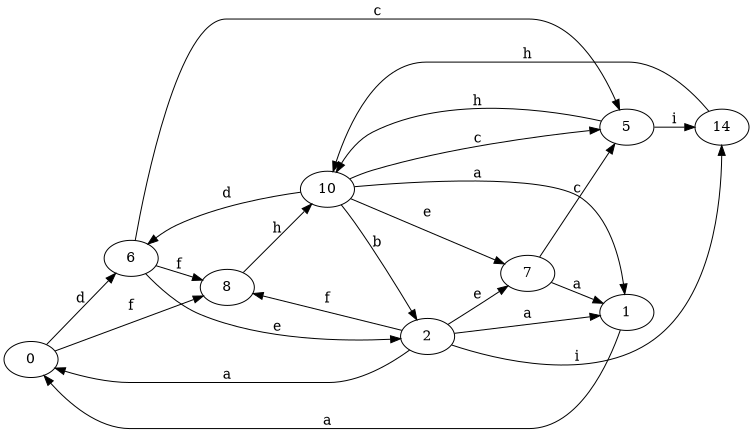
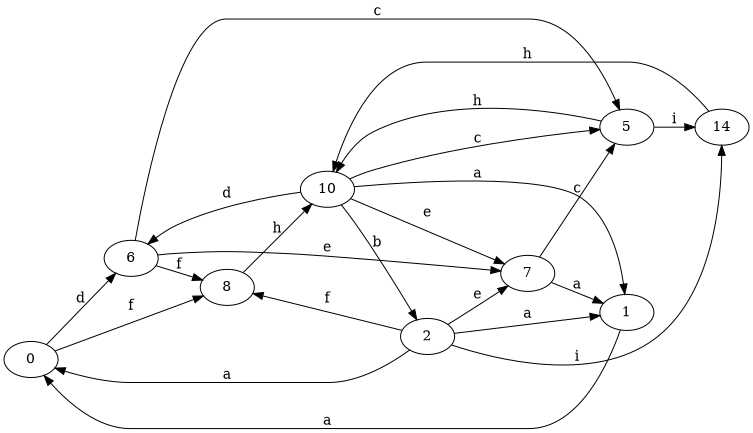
edge "6" -> "2": now "6" -> "7"
